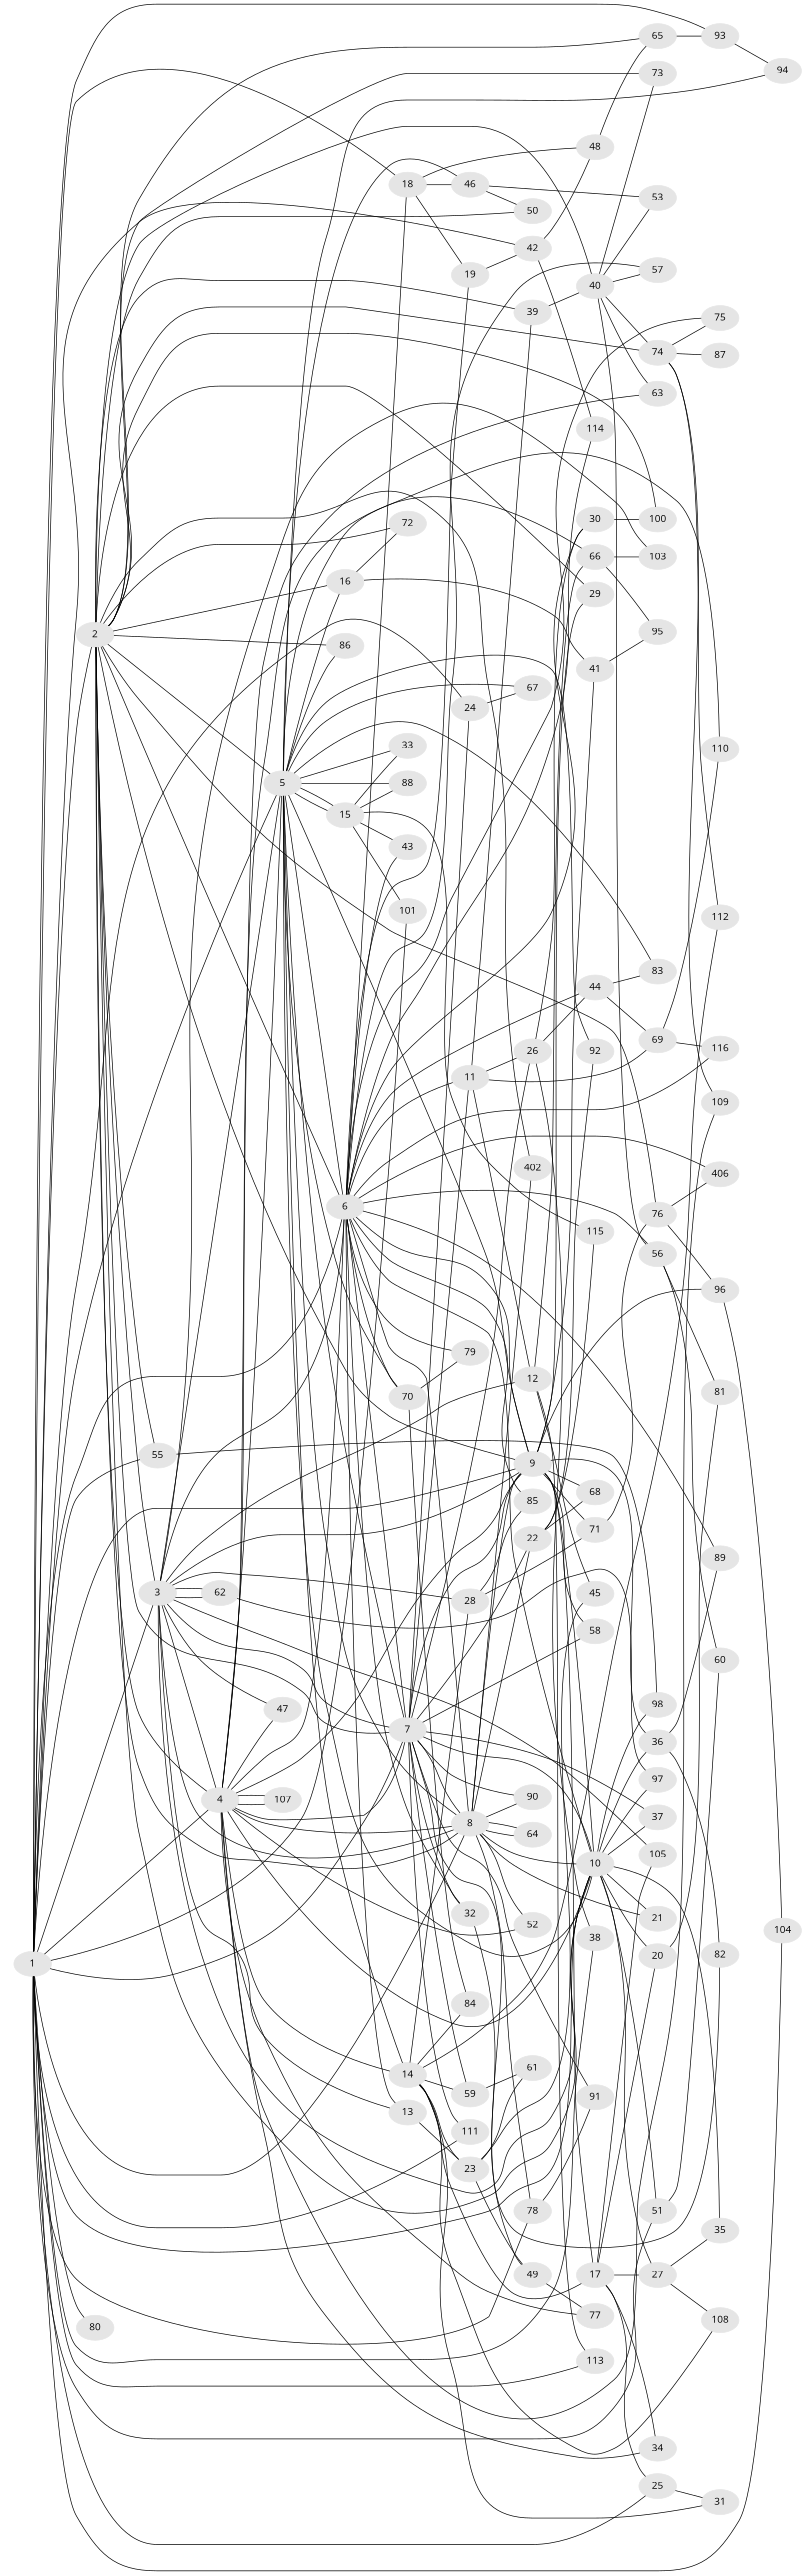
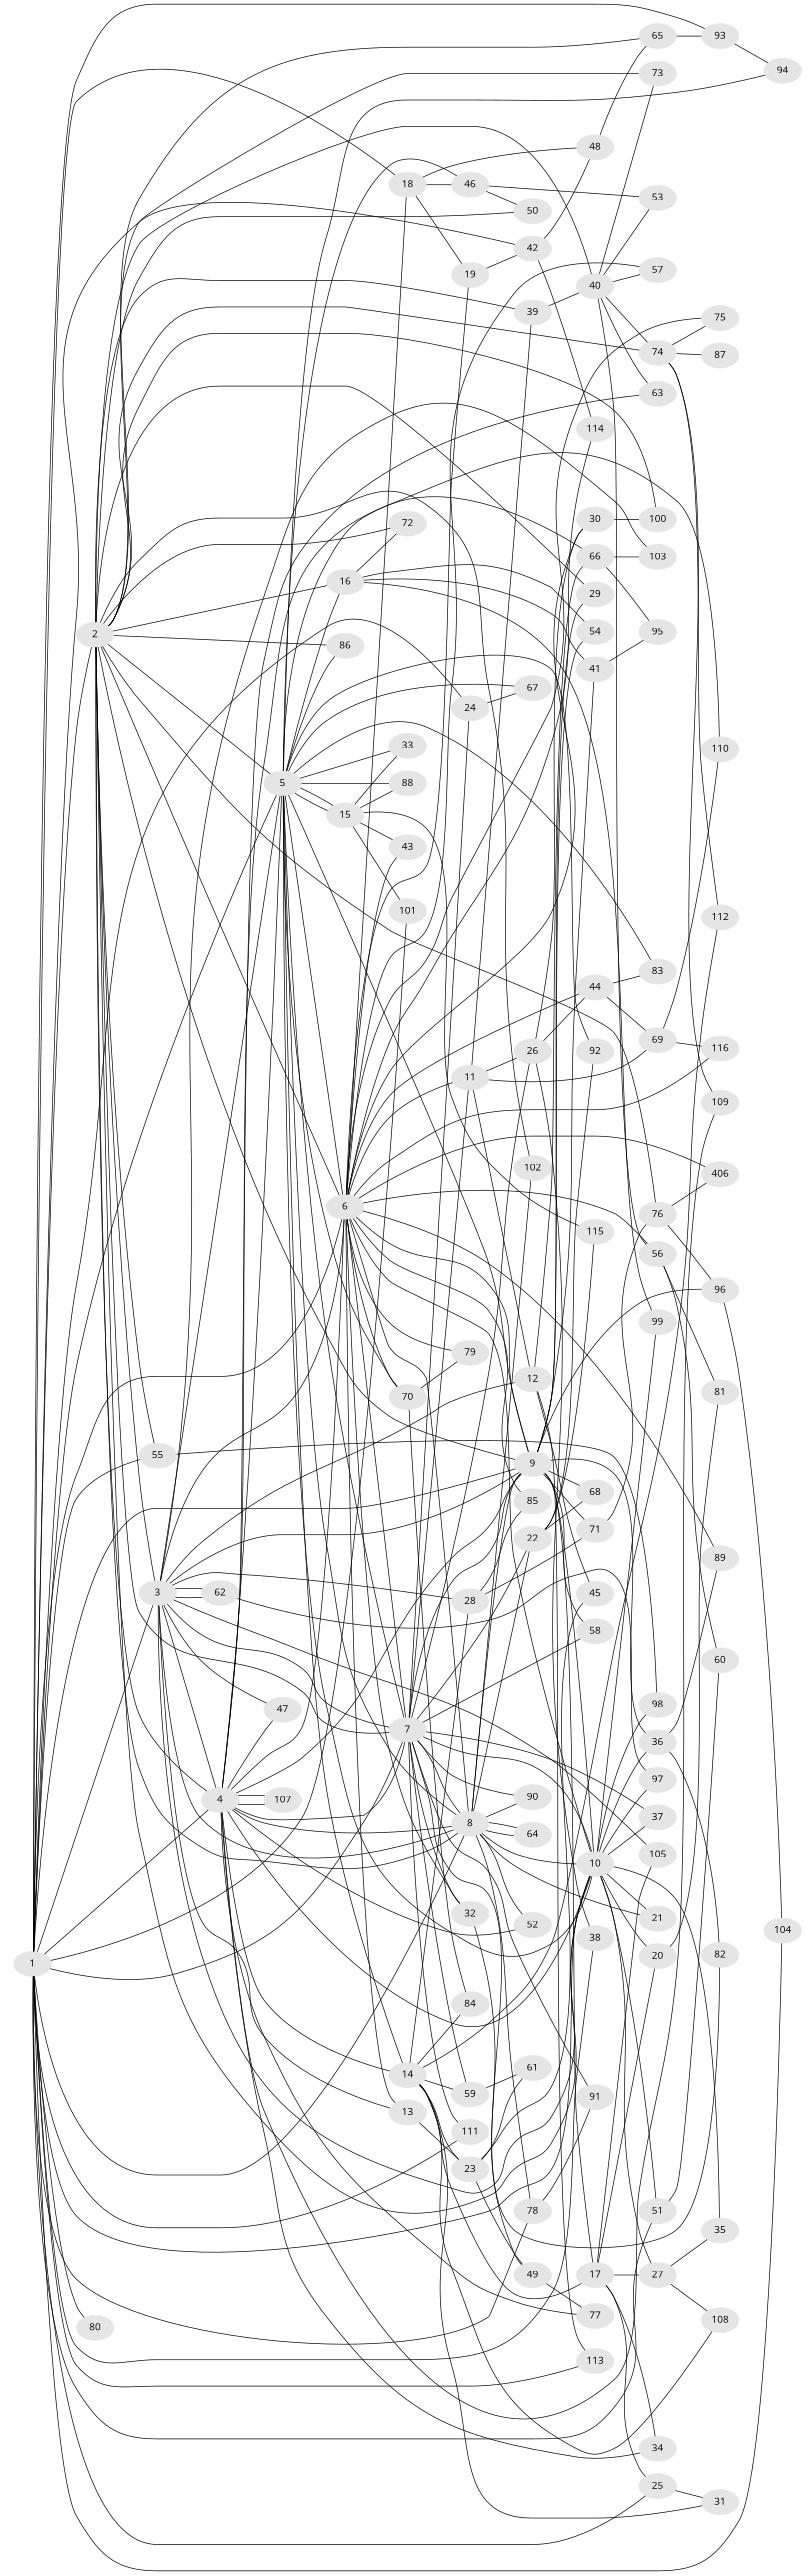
node "54": added
node "402": label "402" -> "102"
node "99": added
